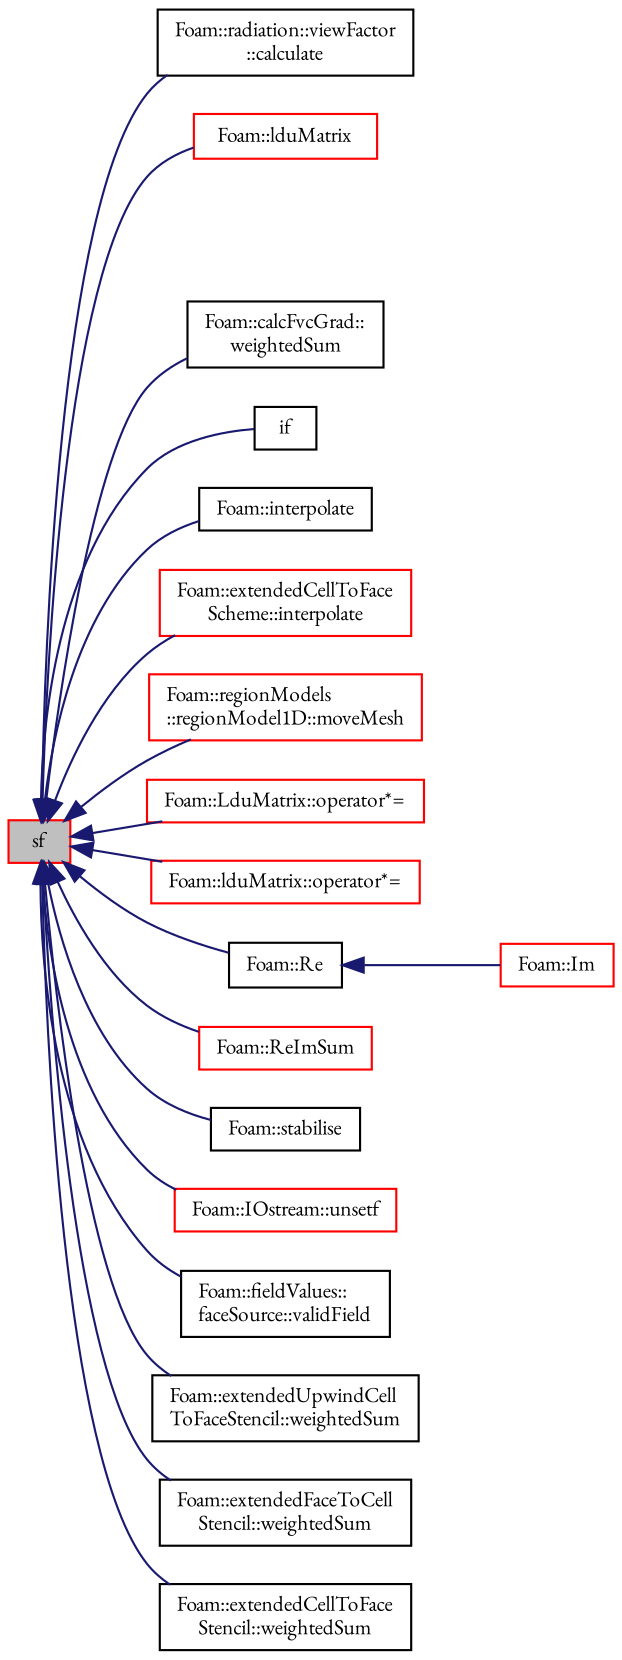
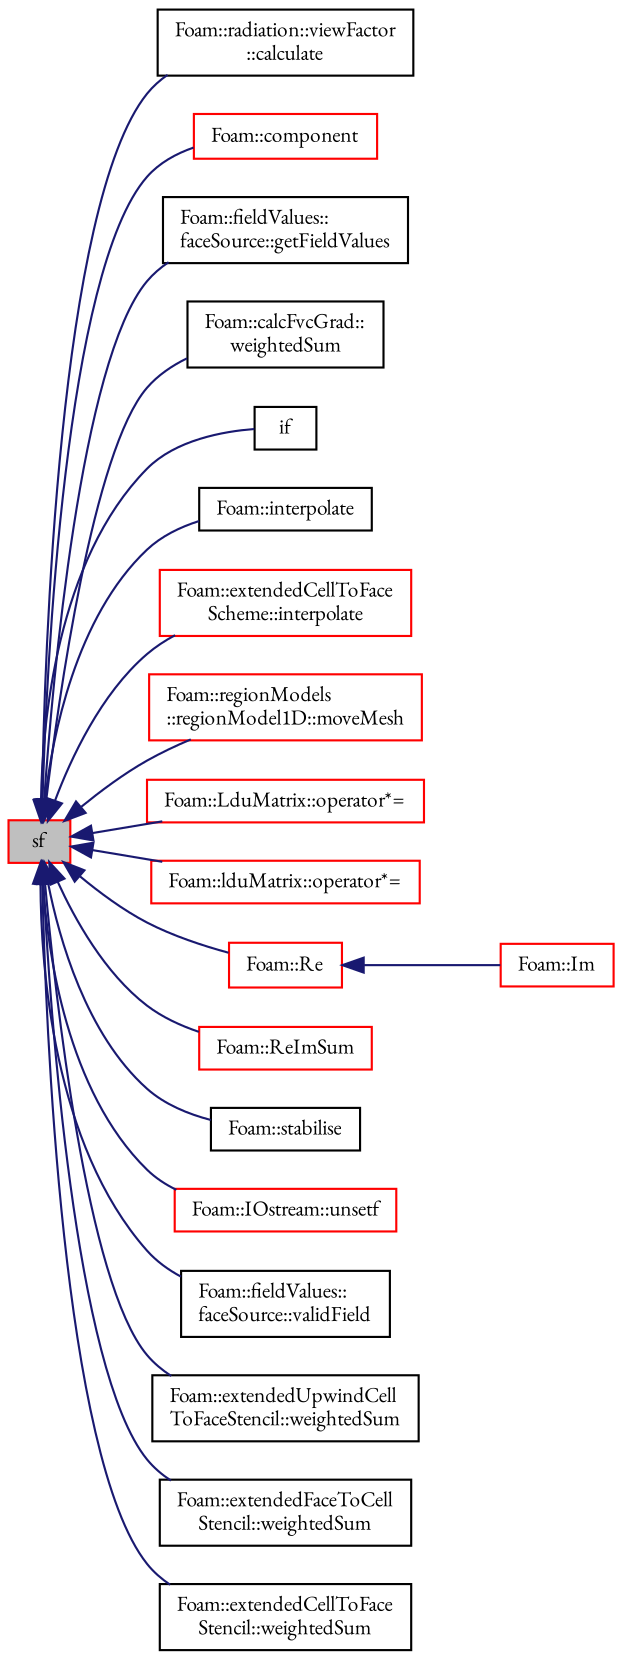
node "Foam::lduMatrix": label "Foam::lduMatrix" -> "Foam::component"
node "Foam::fieldValues:: faceSource::getFieldValues": added
node "Foam::Re": color black -> red
